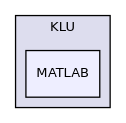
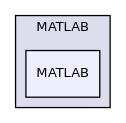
cluster "KLU": label "KLU" -> "MATLAB"
